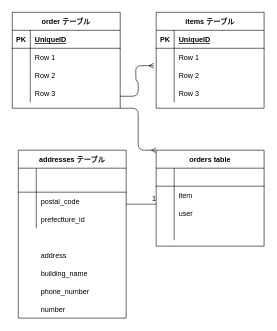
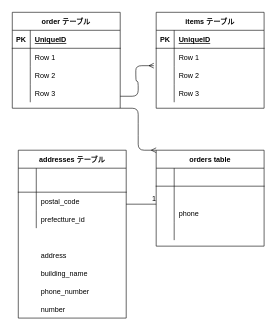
node "item": removed
node "user": label "user" -> "phone"
